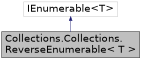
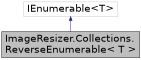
node "Collections.Collections. ReverseEnumerable< T >": label "Collections.Collections. ReverseEnumerable< T >" -> "ImageResizer.Collections. ReverseEnumerable< T >"
